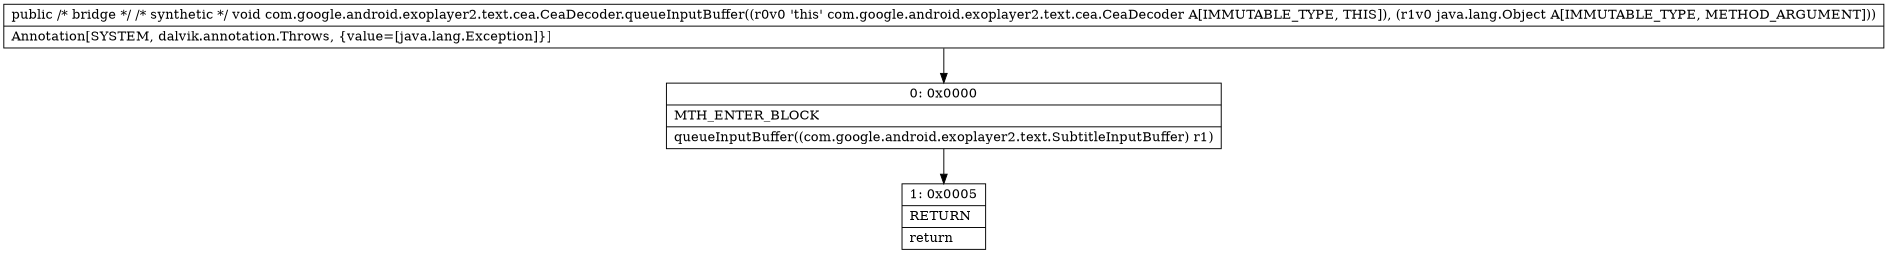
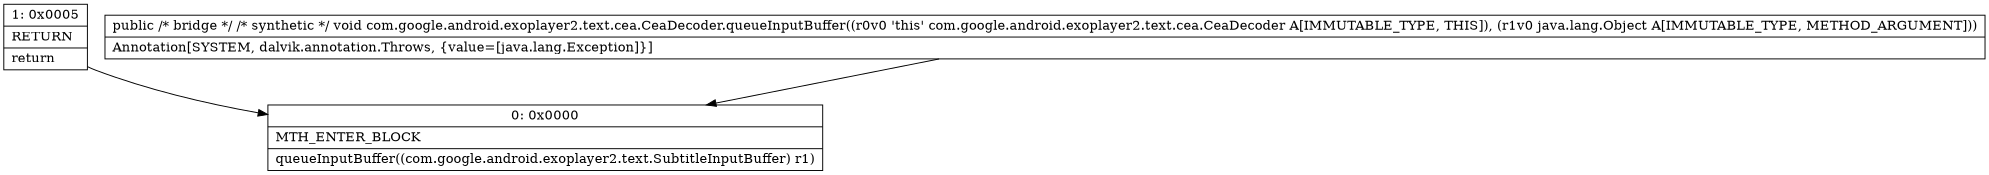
edge "0: 0x0000" -> "1: 0x0005": reversed
